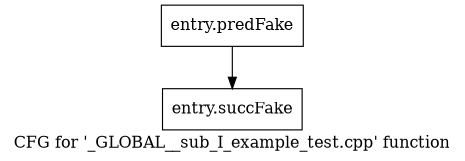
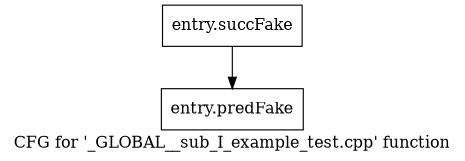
edge "entry.predFake" -> "entry.succFake": reversed
